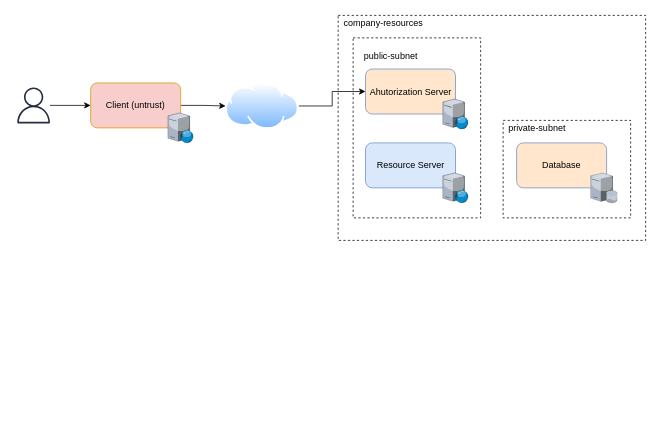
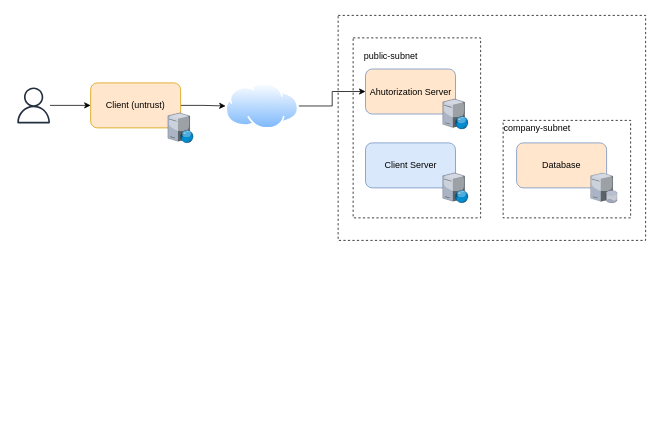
node "company-resources": removed
node "Client (untrust)": fillcolor #f8cecc -> #ffe6cc
node "private-subnet": label "private-subnet" -> "company-subnet"
node "Resource Server": label "Resource Server" -> "Client Server"
